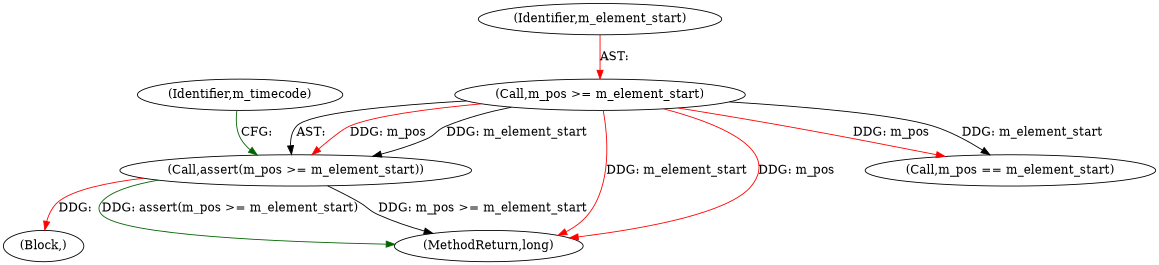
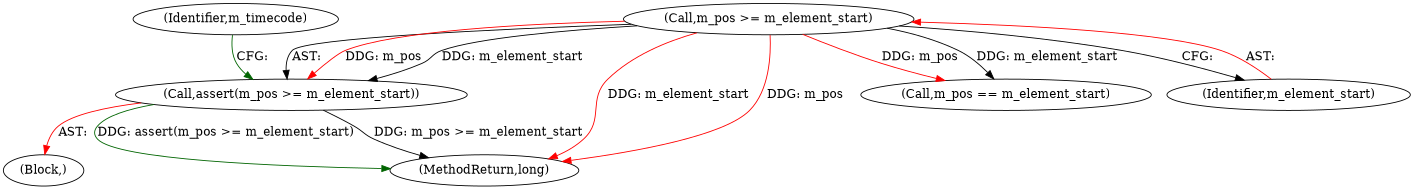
edge "(Call,m_pos >= m_element_start)" -> "(Identifier,m_element_start)": added, label "CFG:"
edge "(Call,assert(m_pos >= m_element_start))" -> "(Block,)": label "DDG: " -> "AST: "
